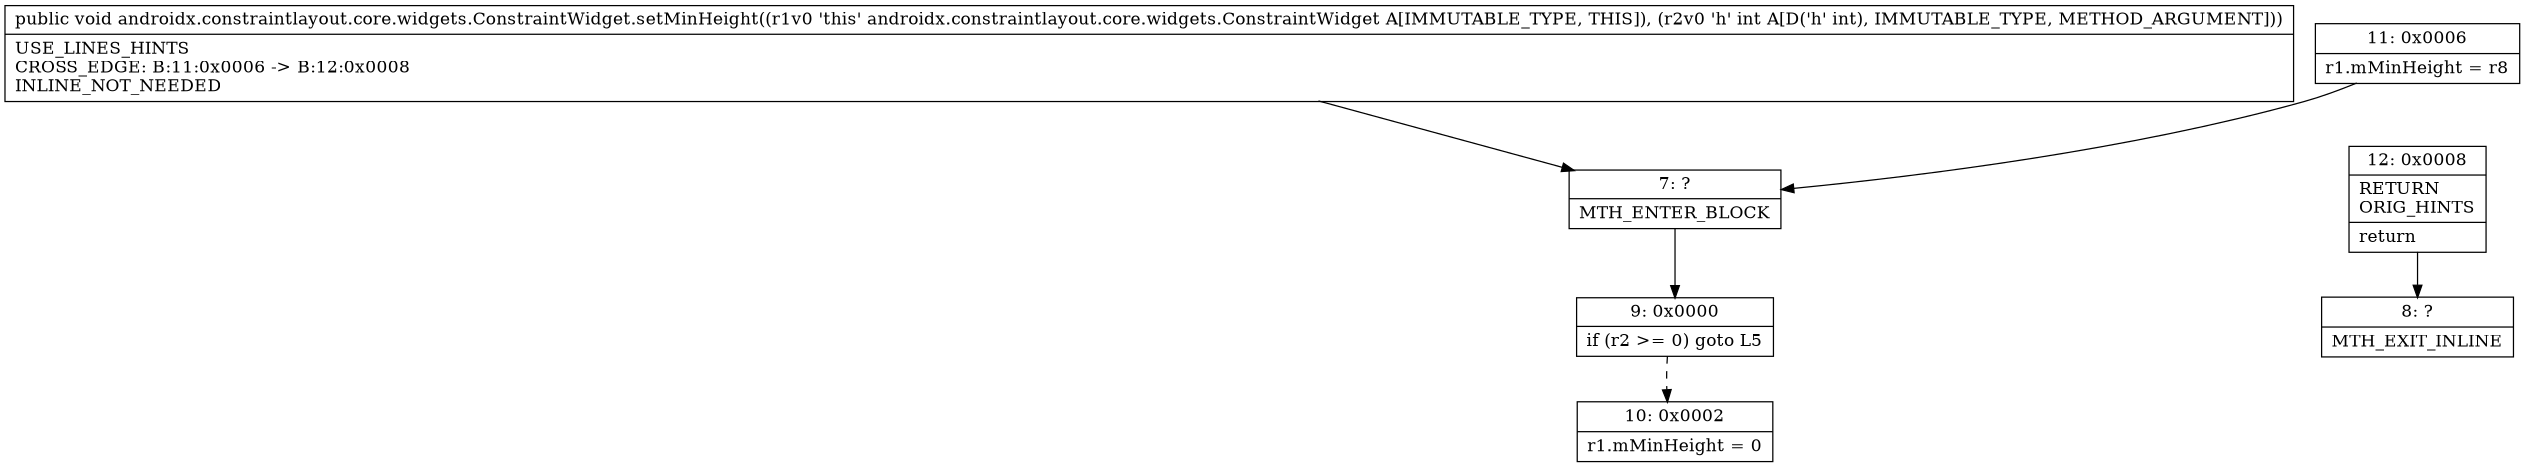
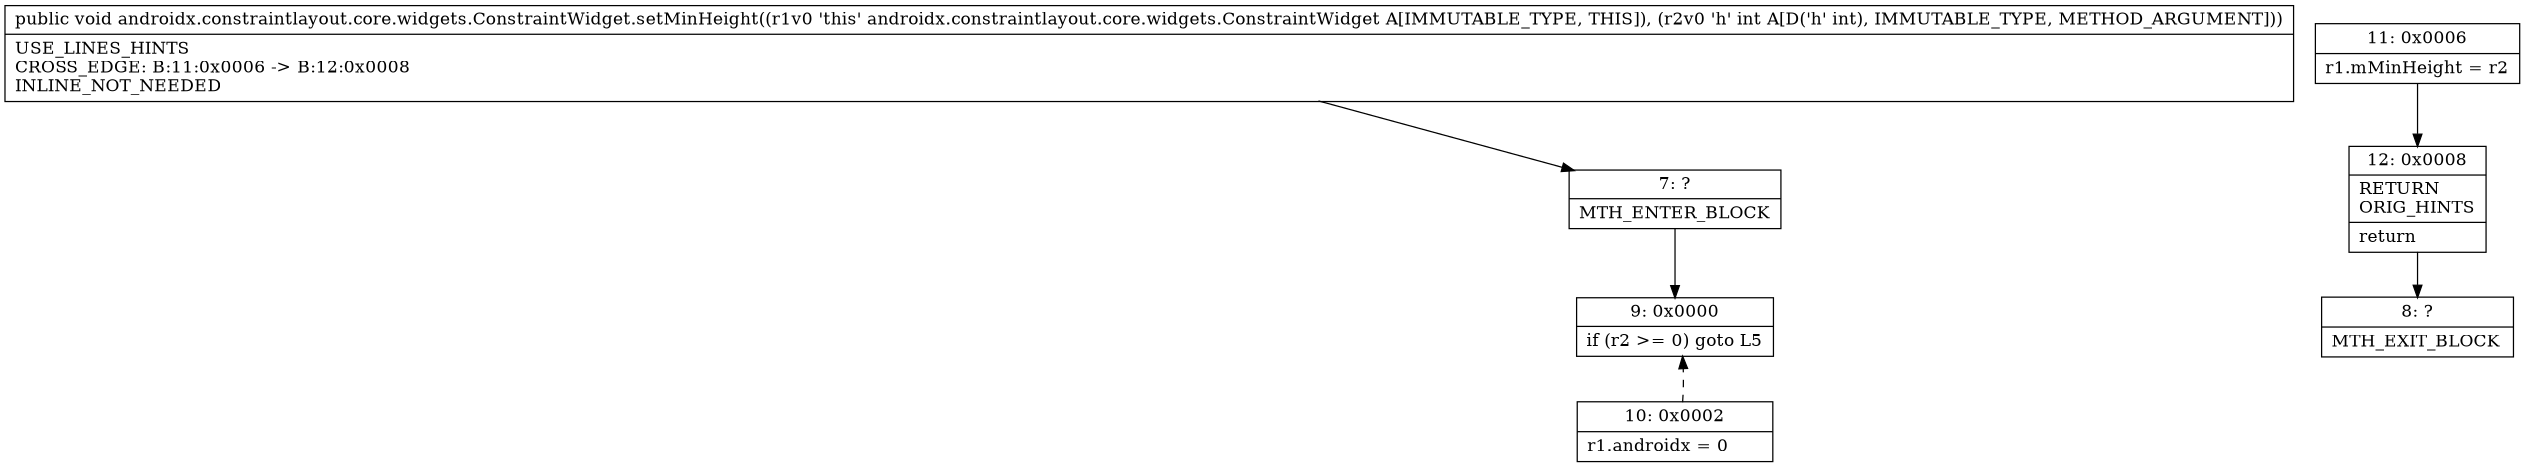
node "11: 0x0006": text "r1.mMinHeight = r8" -> "r1.mMinHeight = r2"
edge "11: 0x0006" -> "7: ?": now "11: 0x0006" -> "12: 0x0008"
node "8: ?": text "MTH_EXIT_INLINE" -> "MTH_EXIT_BLOCK"
edge "9: 0x0000" -> "10: 0x0002": reversed
node "10: 0x0002": text "r1.mMinHeight = 0" -> "r1.androidx = 0"
